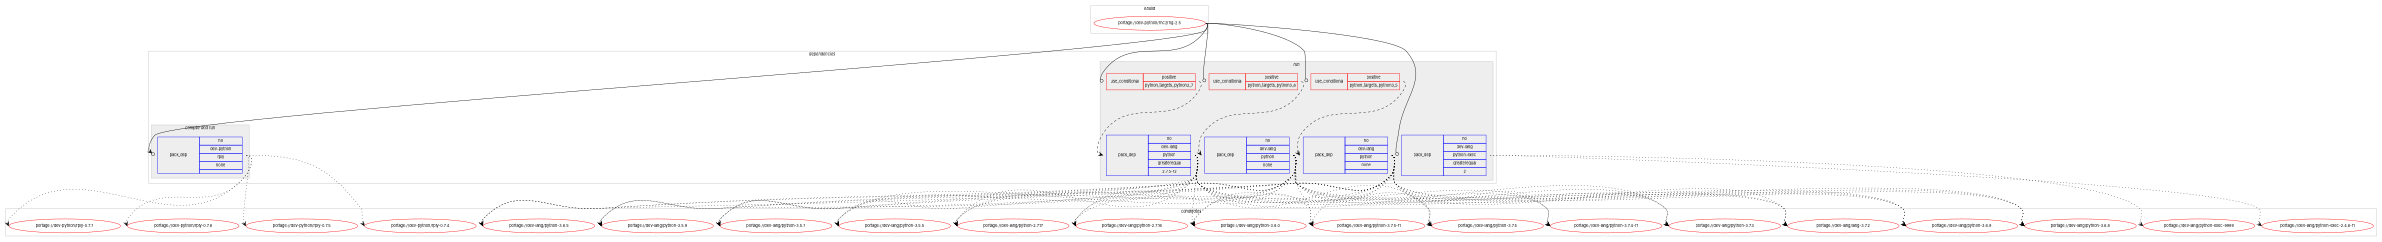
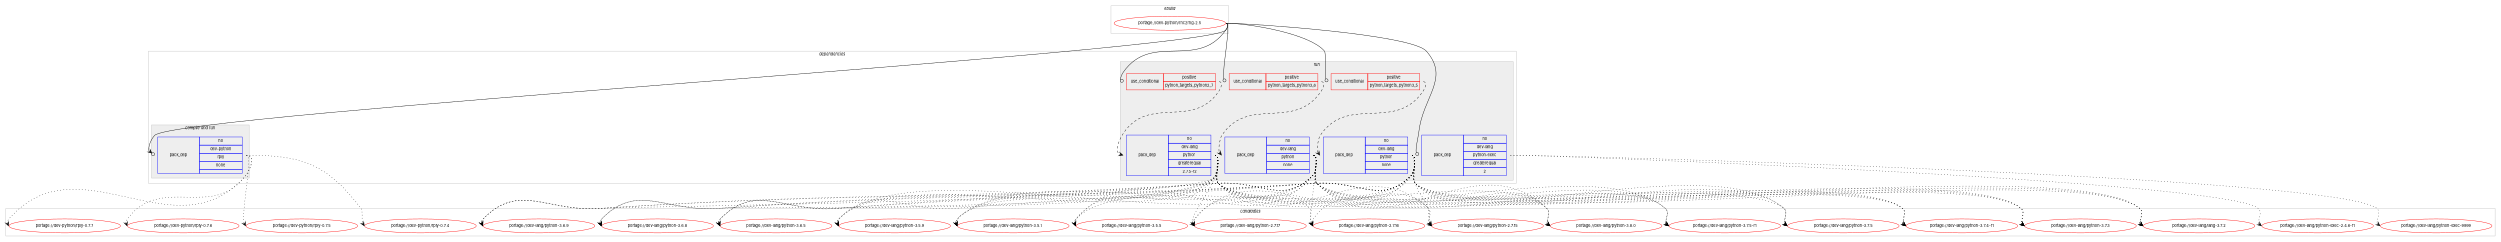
node "portage://dev-lang/python-2.7.15": added
